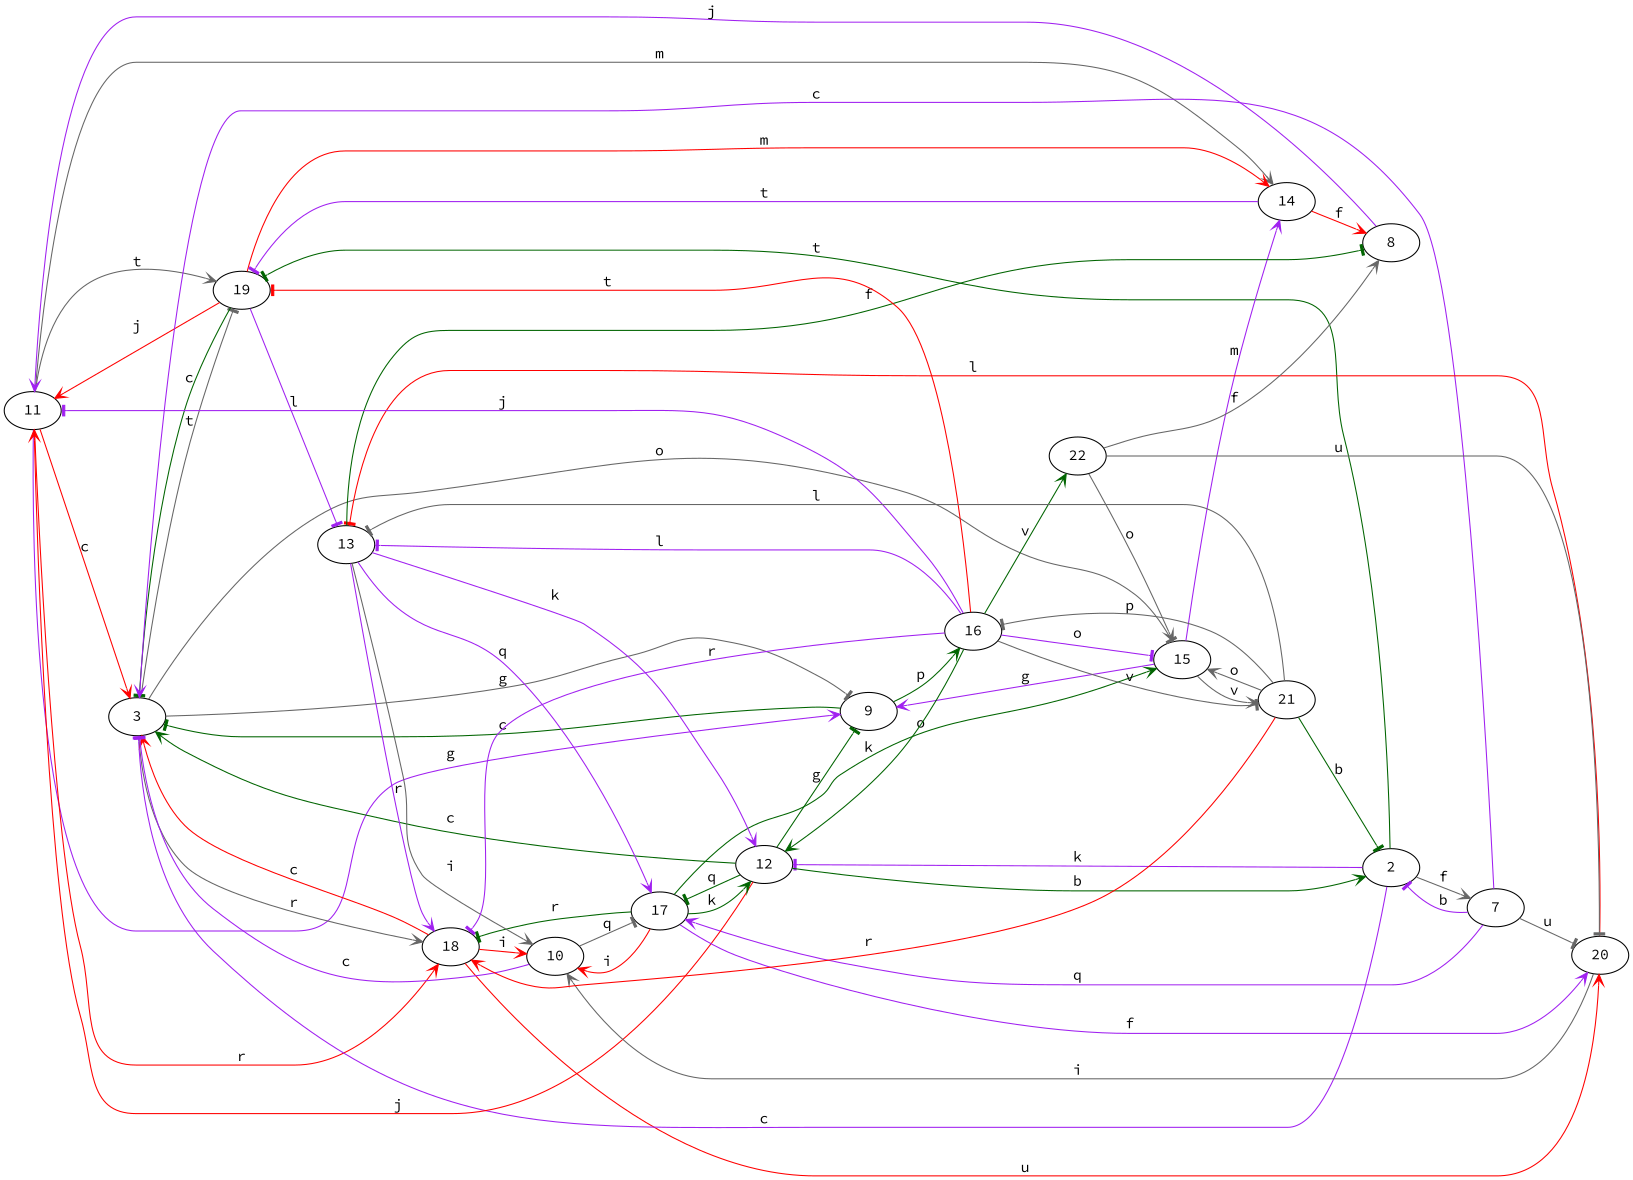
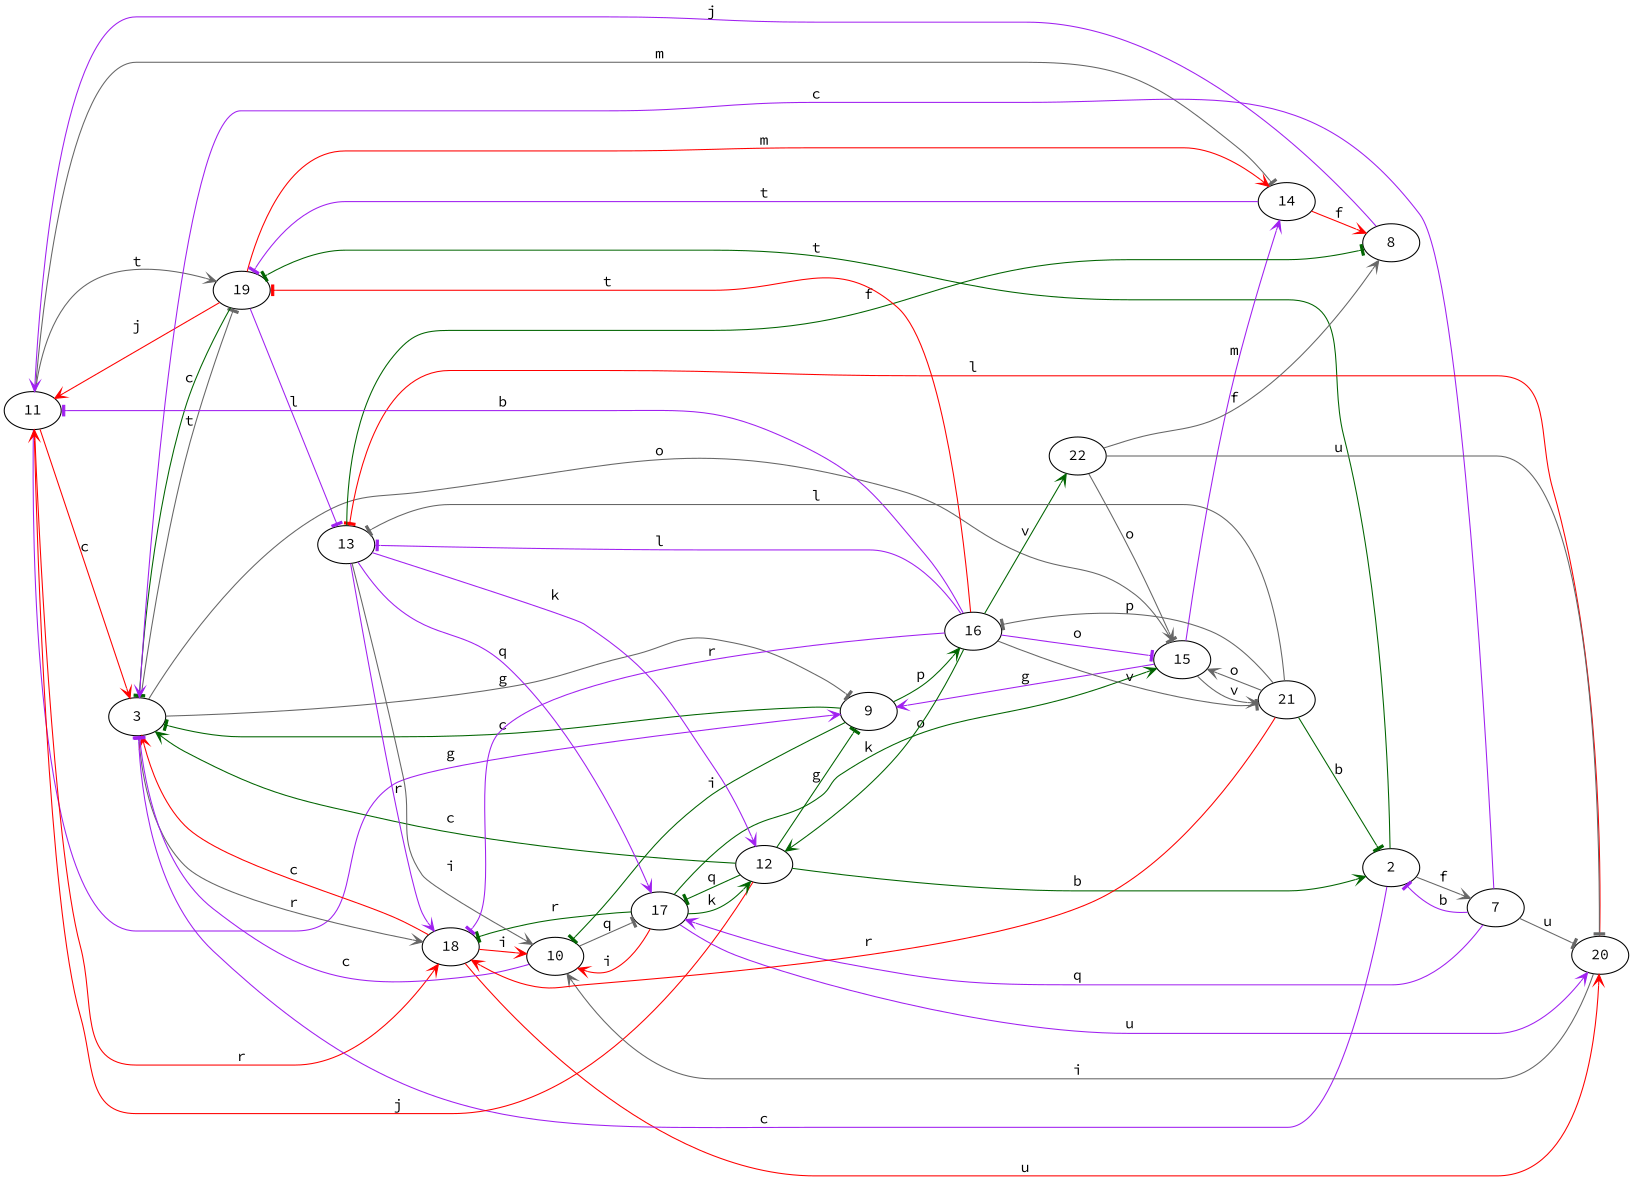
edge "11" -> "14": arrowhead vee -> tee
edge "16" -> "11": label "j" -> "b"
edge "9" -> "10": added, label "i"
edge "2" -> "12": removed, label "k"
edge "17" -> "20": label "f" -> "u"
